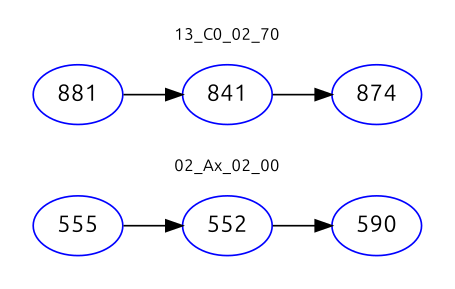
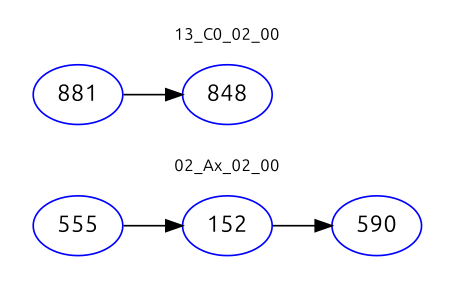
cluster "13_C0_02_70": label "13_C0_02_70" -> "13_C0_02_00"
node "841": label "841" -> "848"
node "874": removed
node "552": label "552" -> "152"
